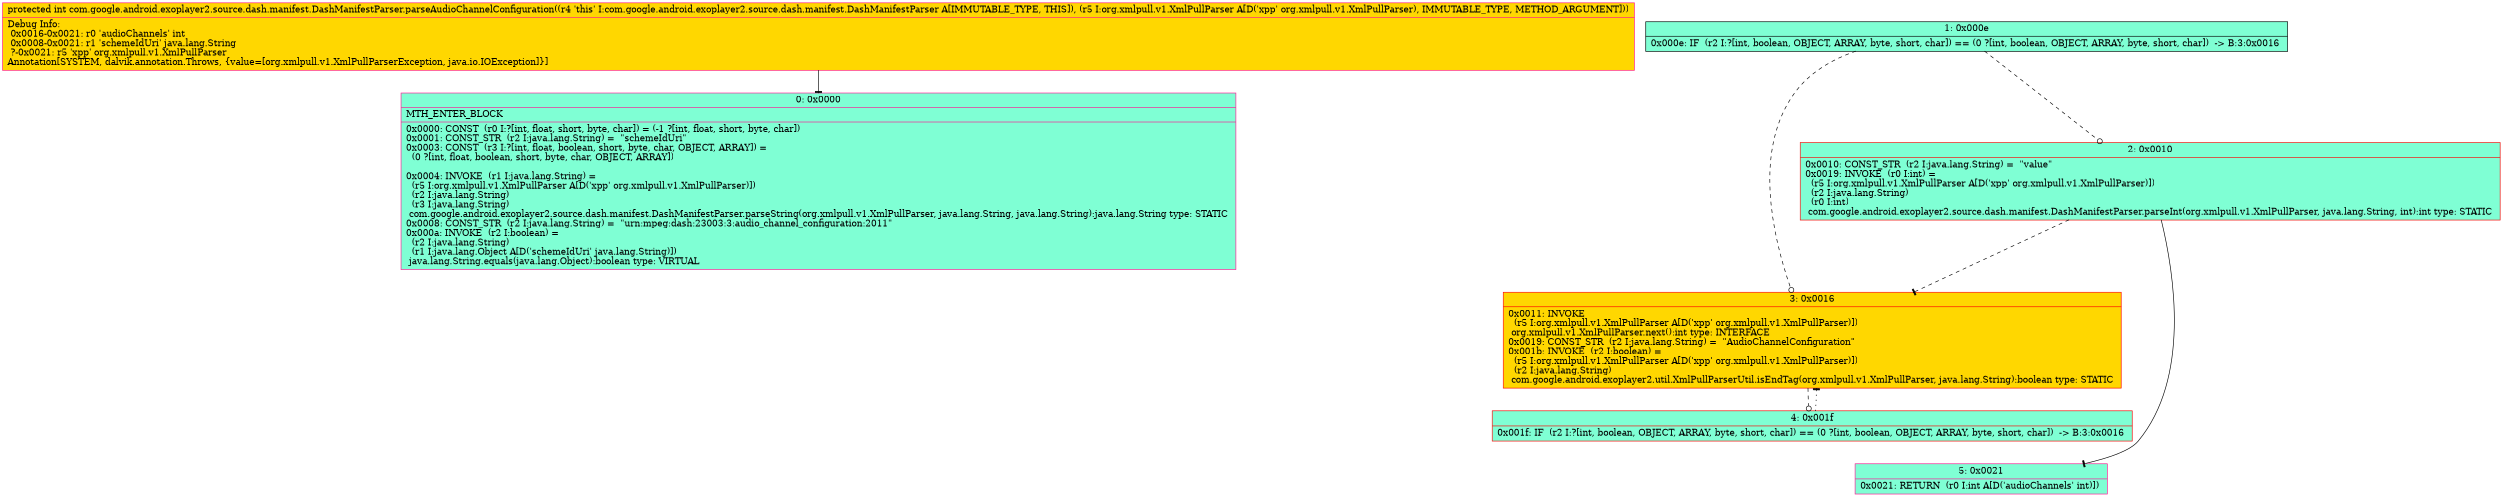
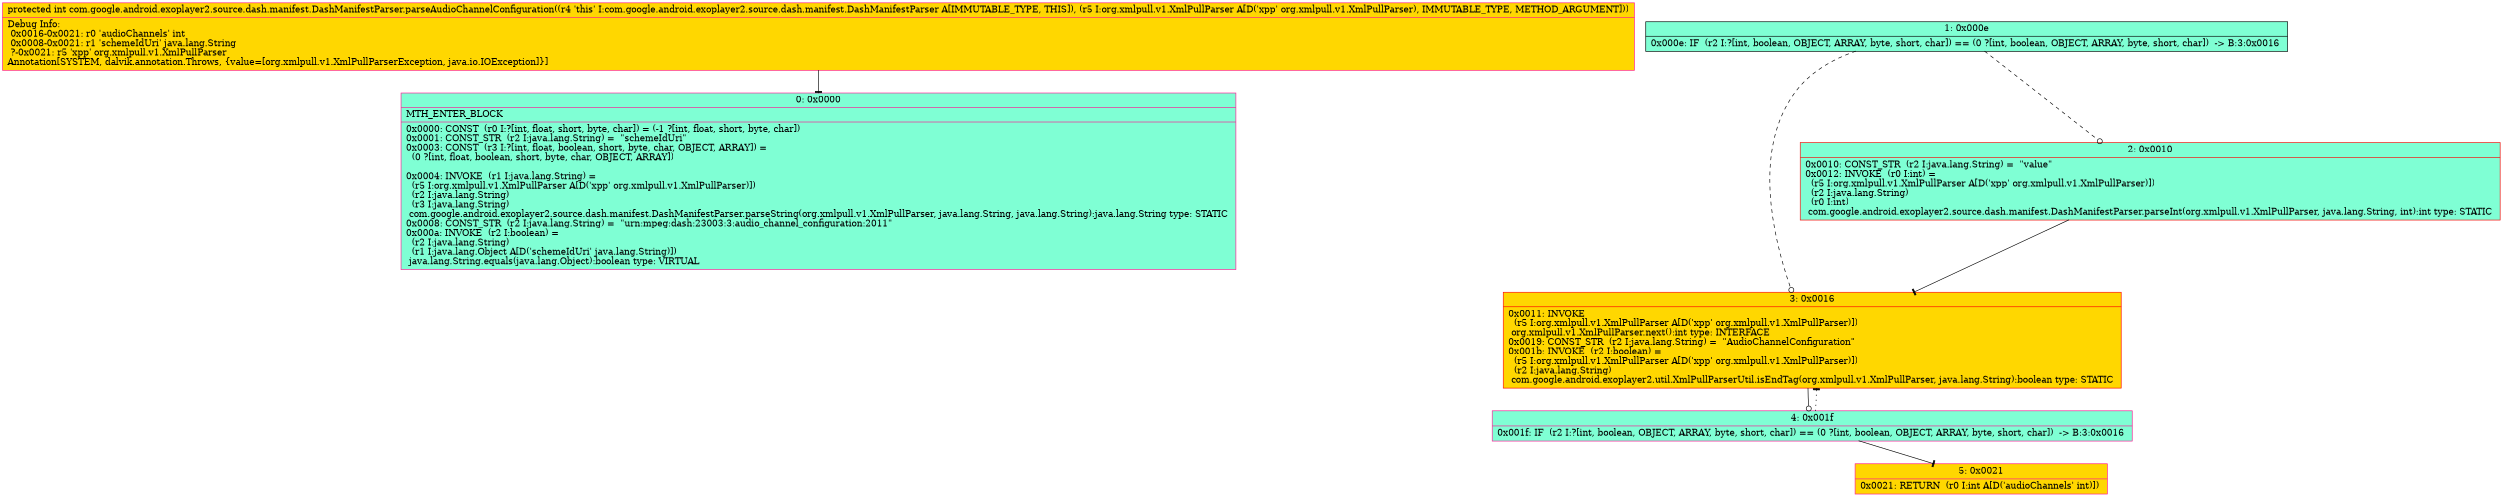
node "2: 0x0010": text "0x0019: INVOKE  (r0 I:int) =" -> "0x0012: INVOKE  (r0 I:int) ="
edge "2: 0x0010" -> "3: 0x0016": style dashed -> solid
edge "2: 0x0010" -> "5: 0x0021": now "4: 0x001f" -> "5: 0x0021"
edge "3: 0x0016" -> "4: 0x001f": style dashed -> solid
node "4: 0x001f": color red -> deeppink
node "5: 0x0021": fillcolor aquamarine -> gold
